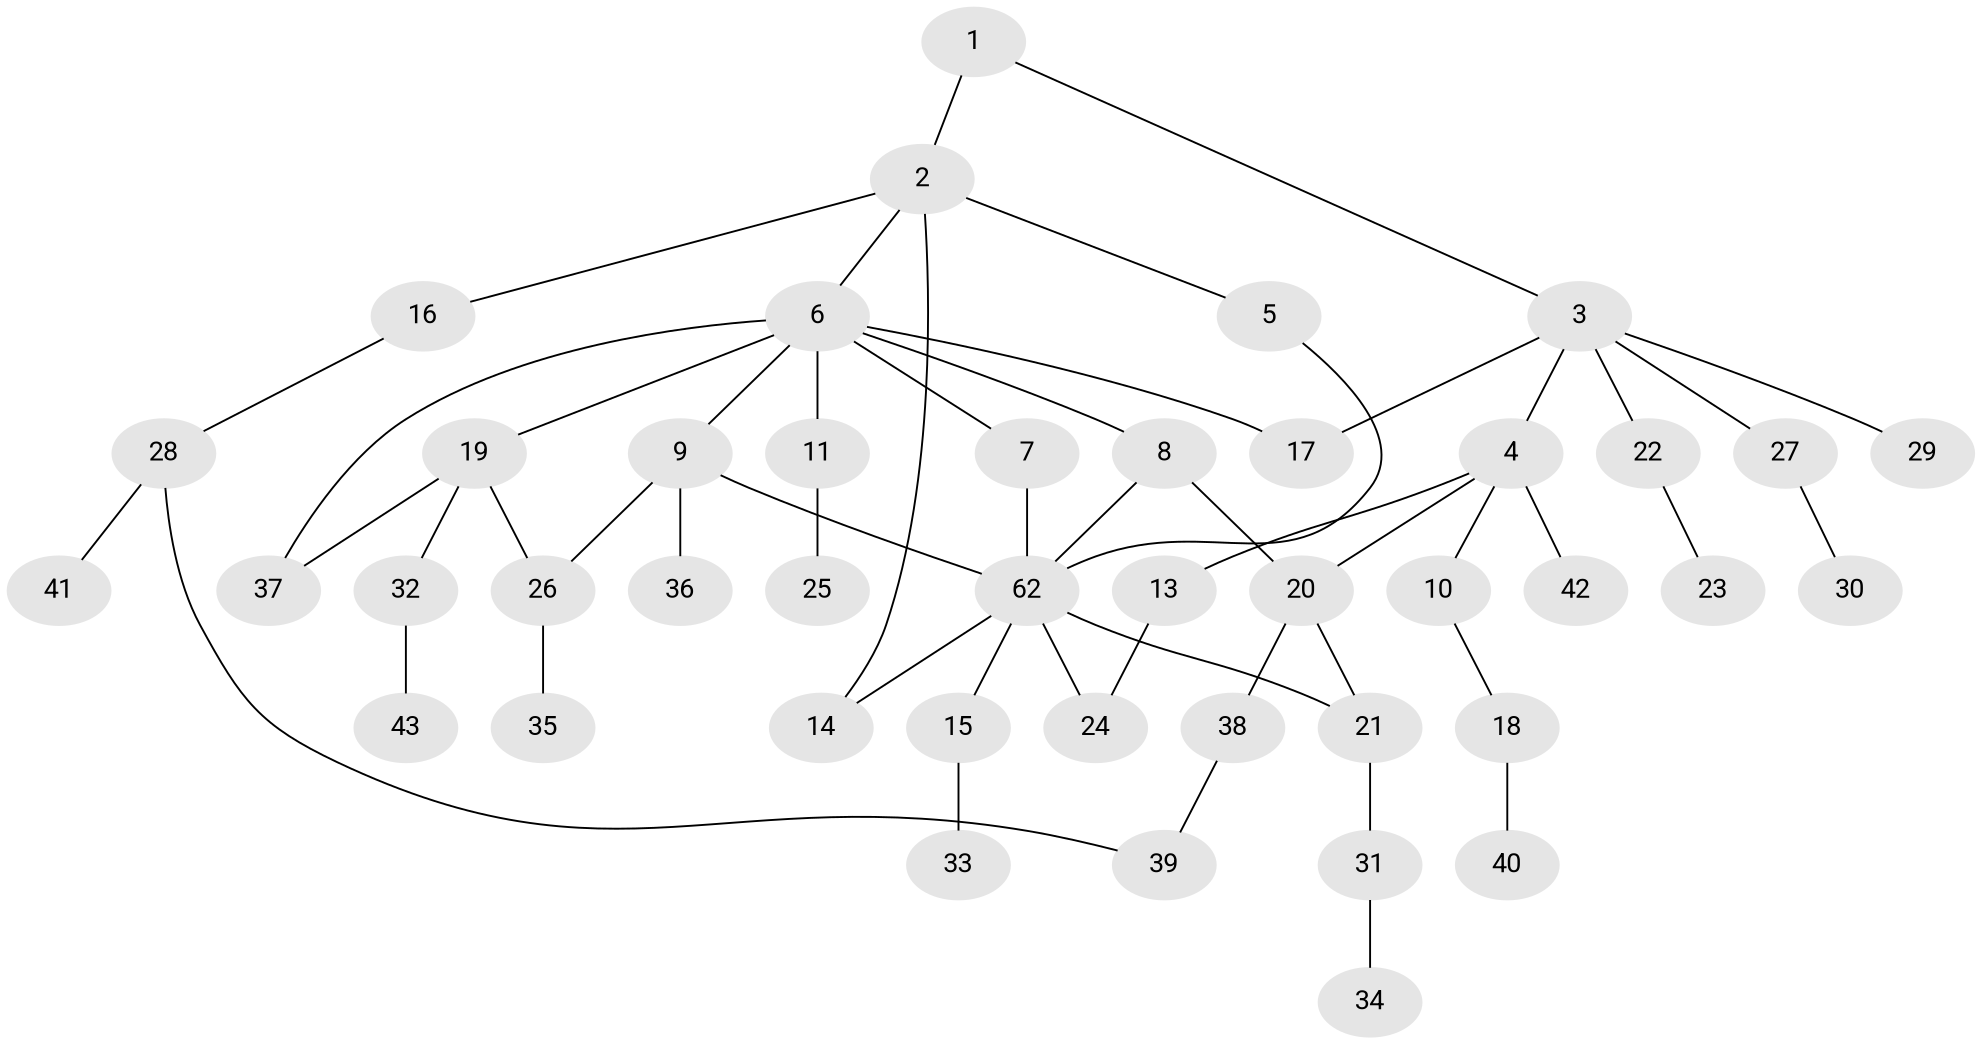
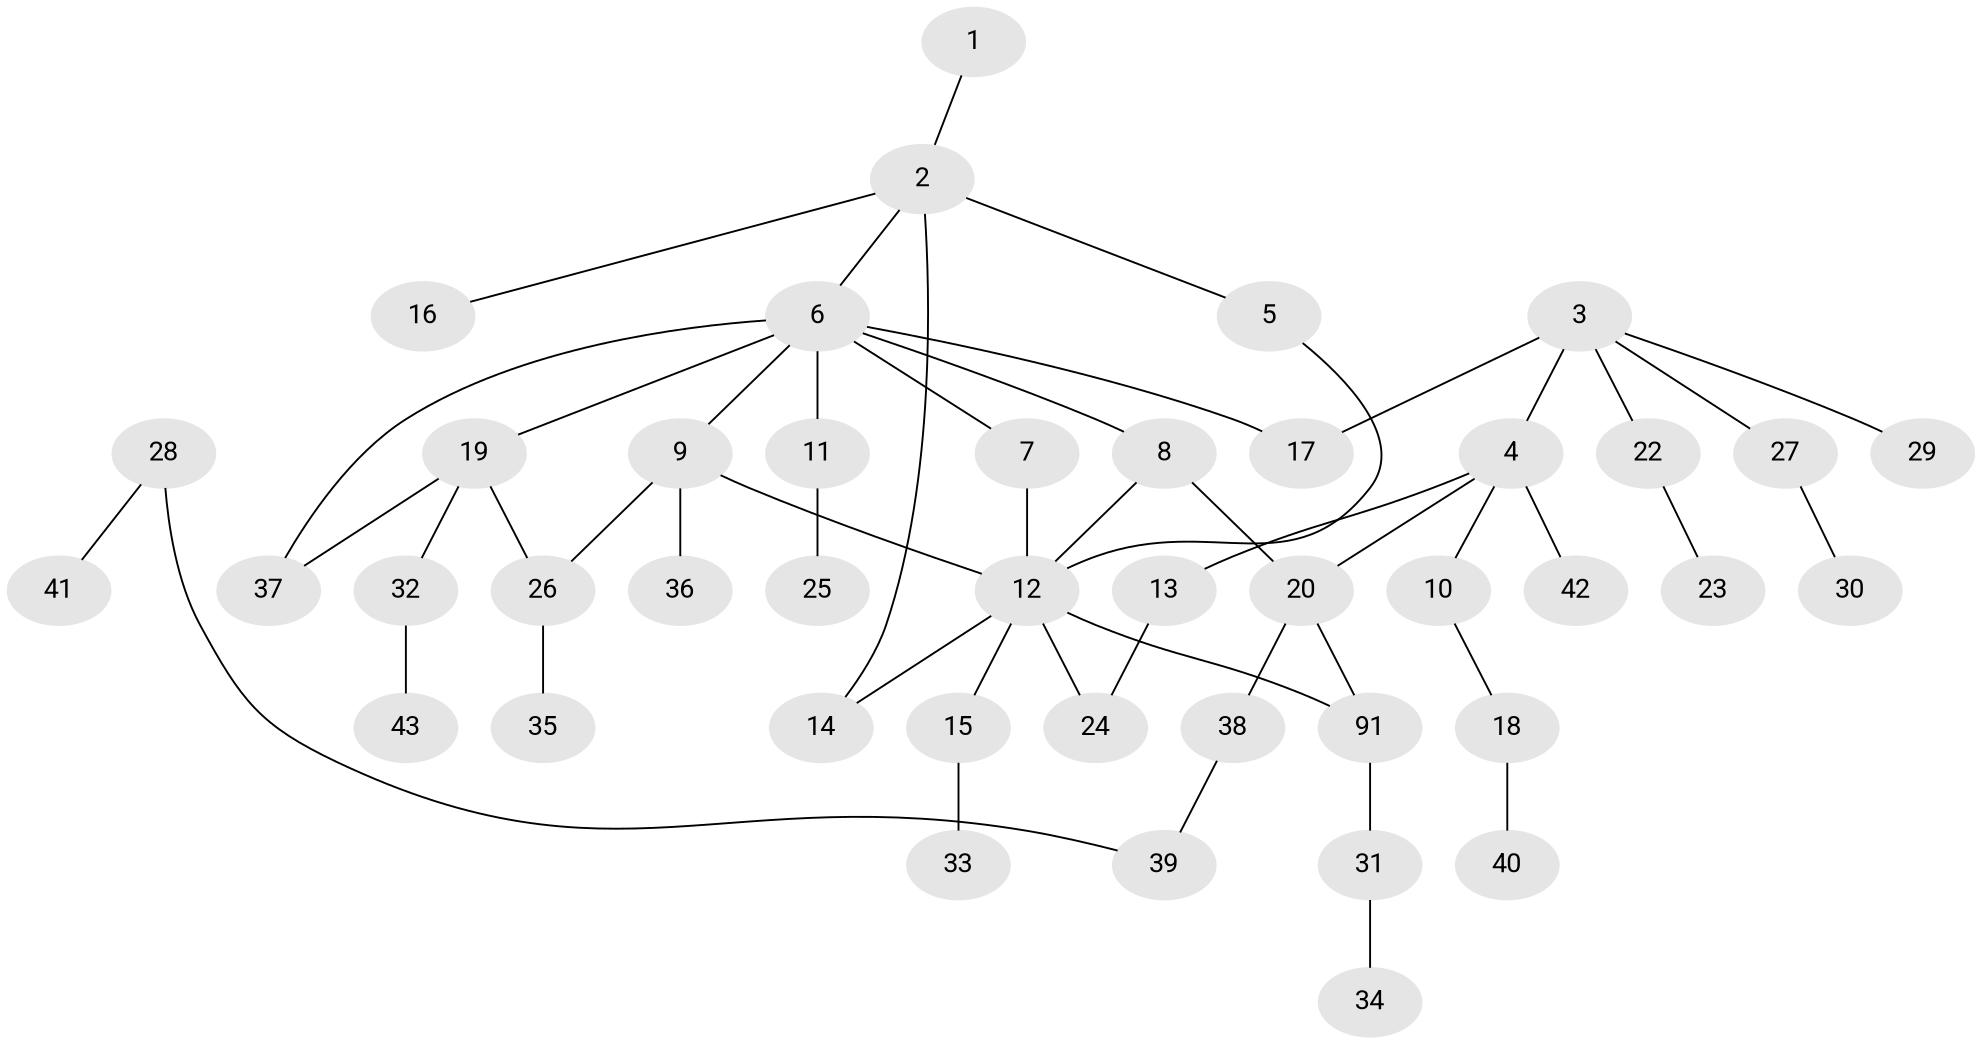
edge "1" -- "3": removed
edge "16" -- "28": removed
node "62": label "62" -> "12"
node "21": label "21" -> "91"
